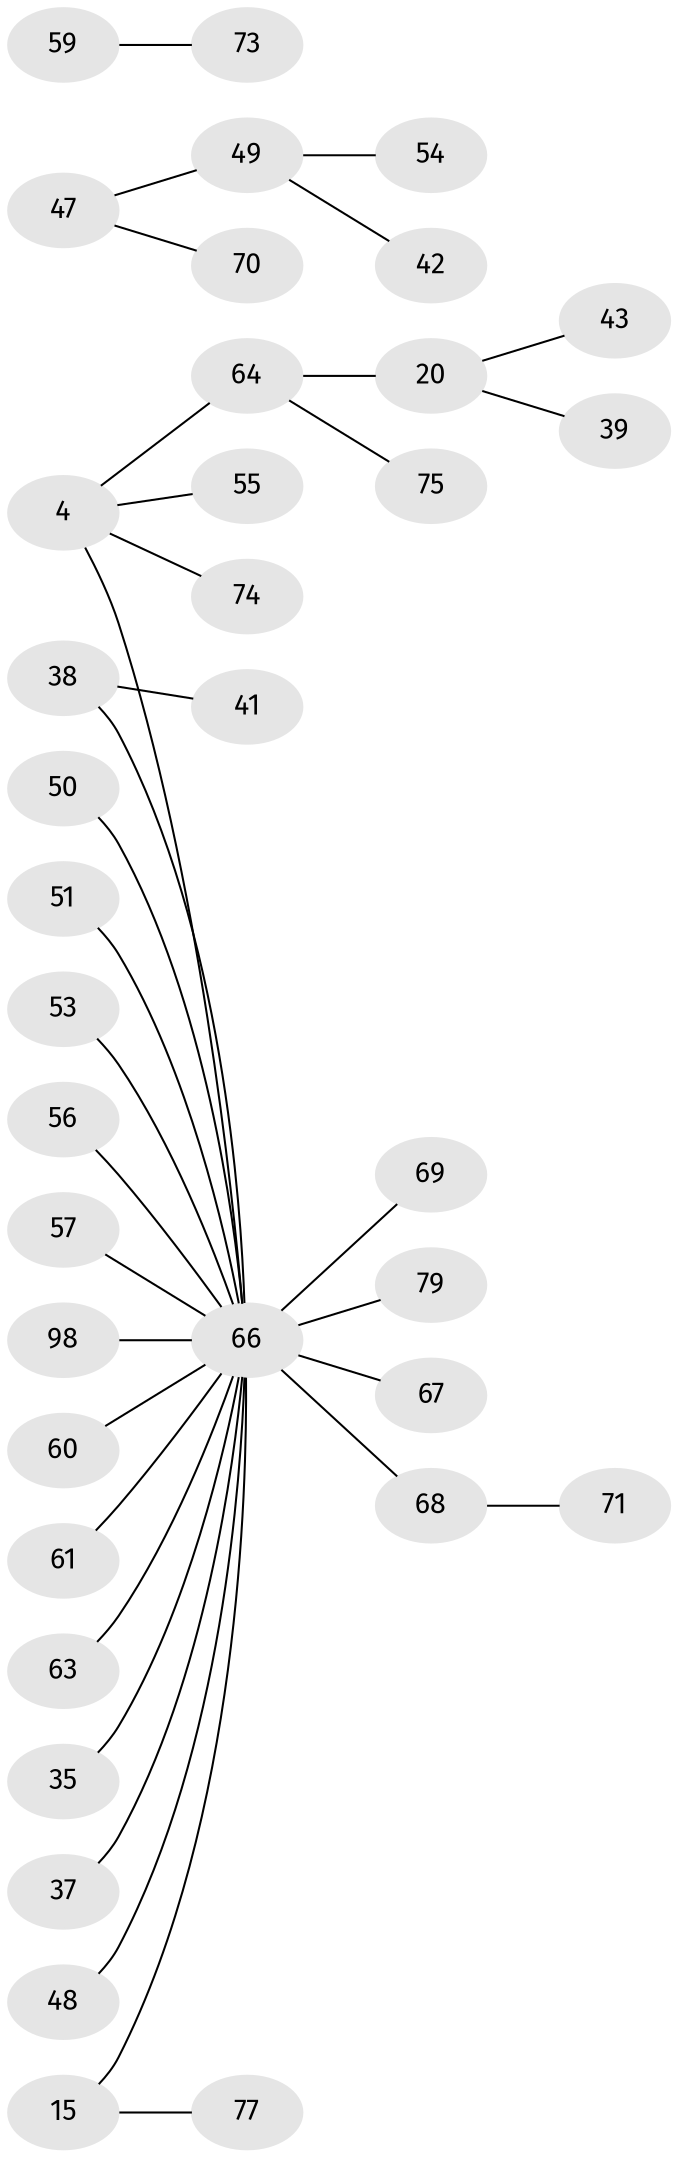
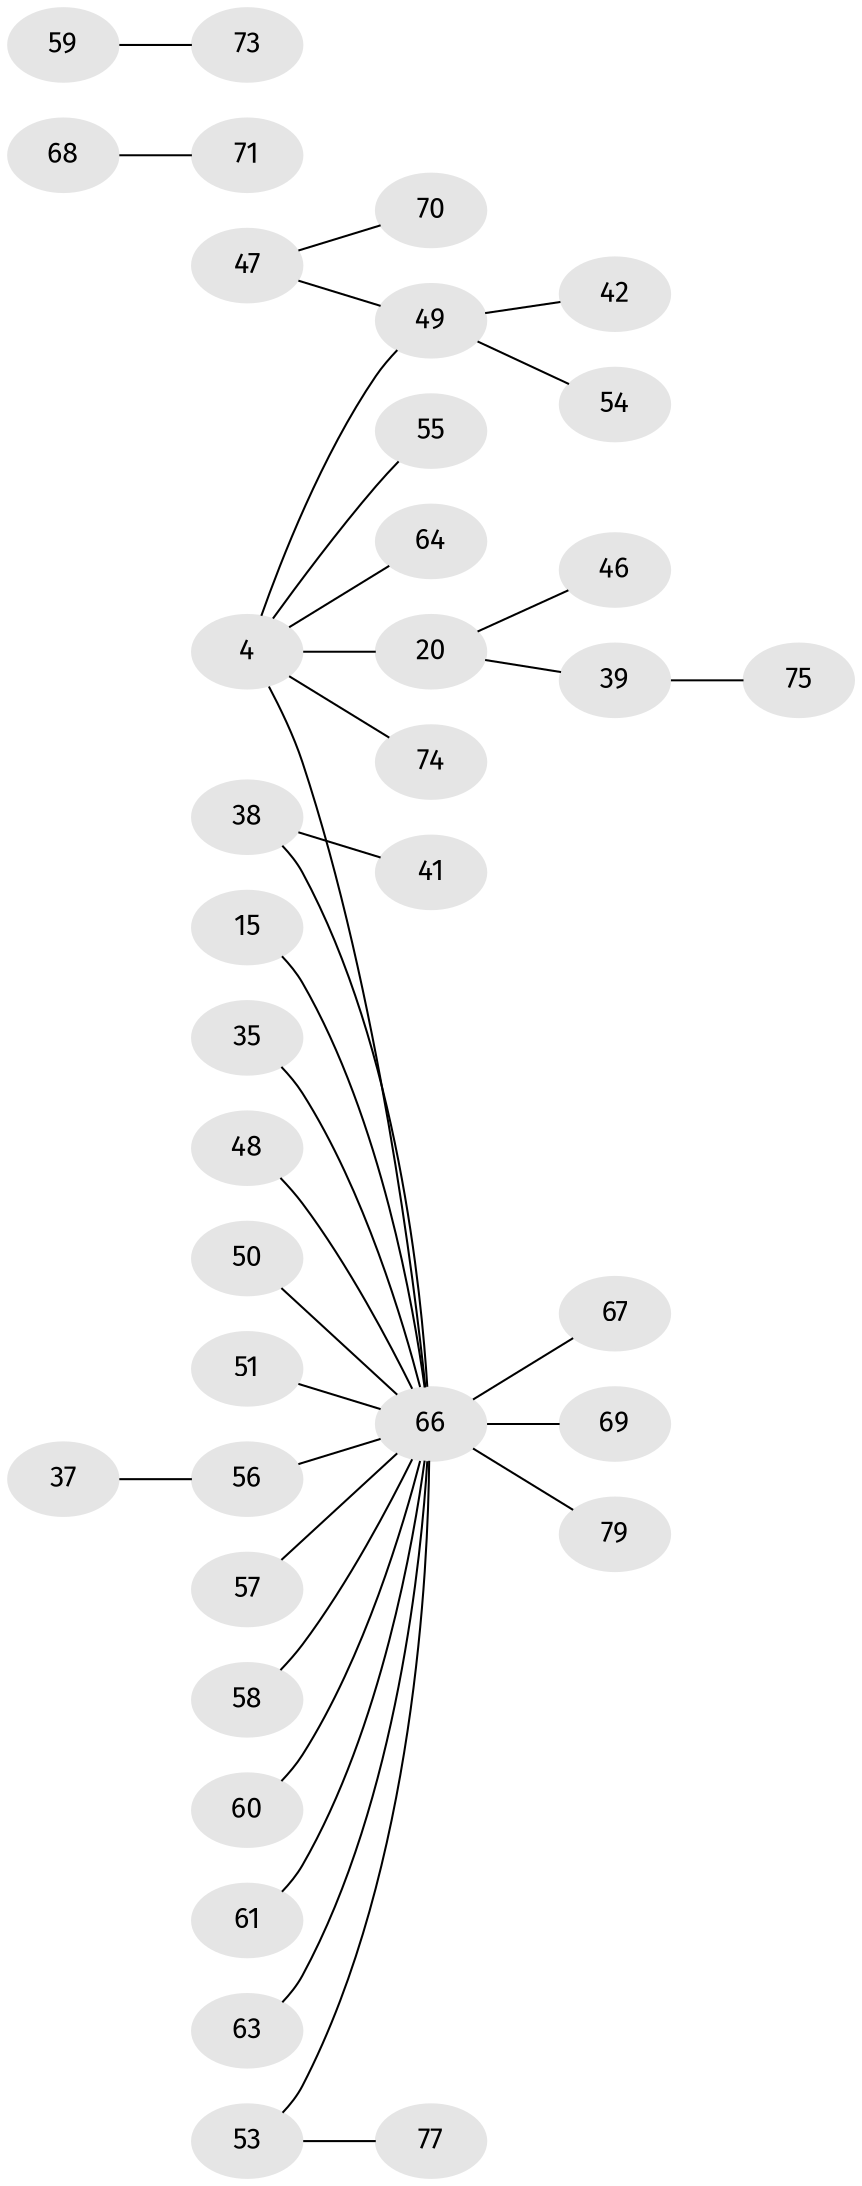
node "43": label "43" -> "46"
edge "64" -- "20": now "4" -- "20"
edge "64" -- "75": now "39" -- "75"
edge "49" -- "4": added
node "98": label "98" -> "58"
edge "66" -- "68": removed
edge "66" -- "37": now "56" -- "37"
edge "15" -- "77": now "53" -- "77"
